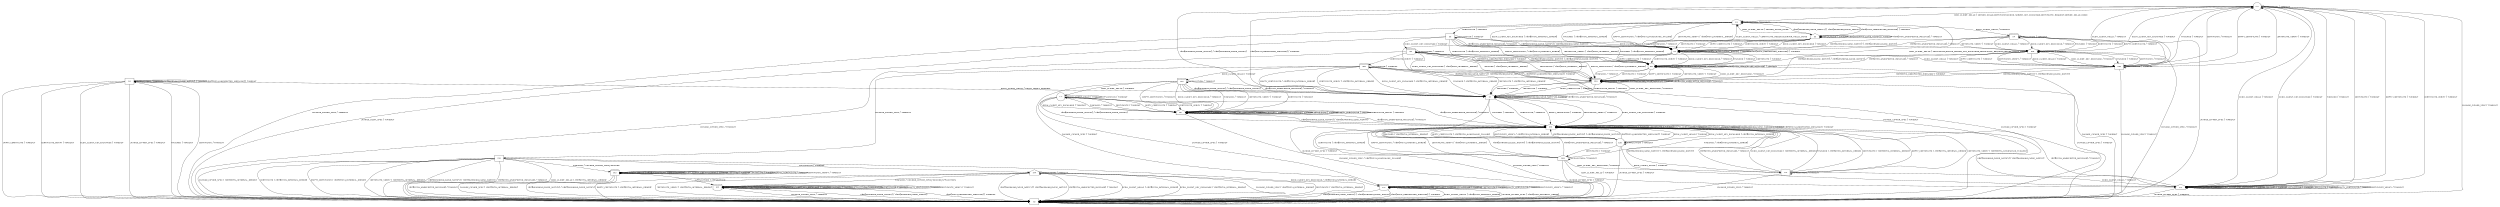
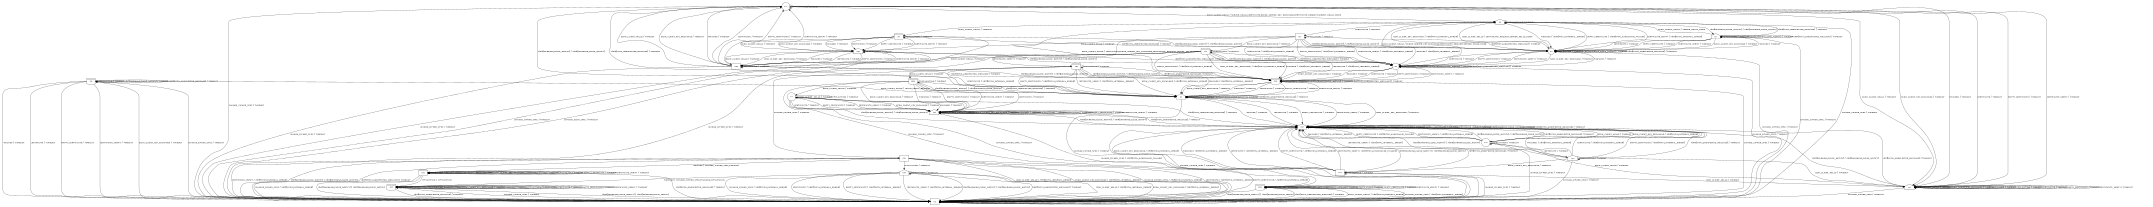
edge "s8" -> "s3": added, label "ECDH_CLIENT_HELLO / ECDHE_SERVER_KEY_EXCHANGE,CERTIFICATE_REQUEST,SERVER_HELLO_DONE"
node "s0": shape box -> cylinder
